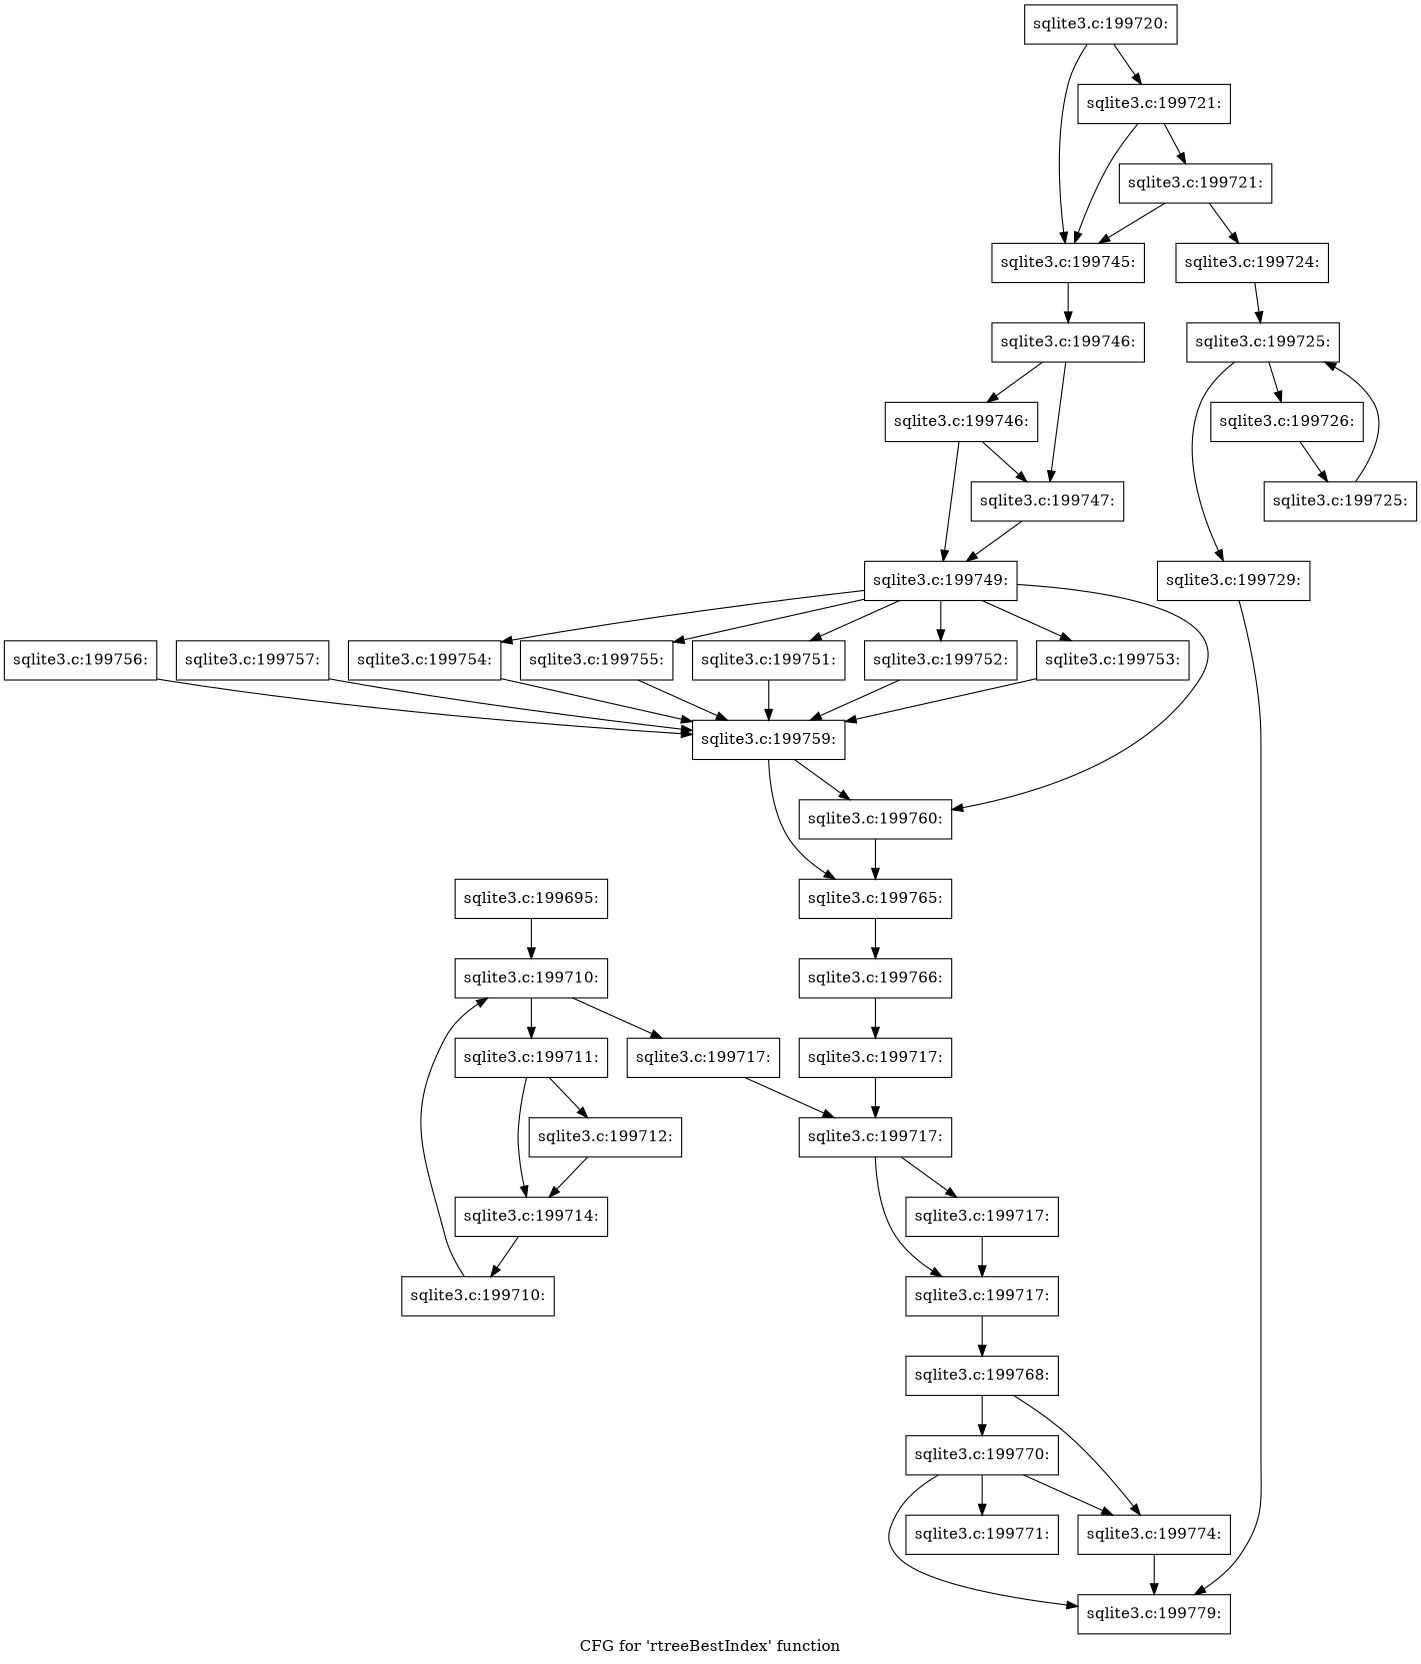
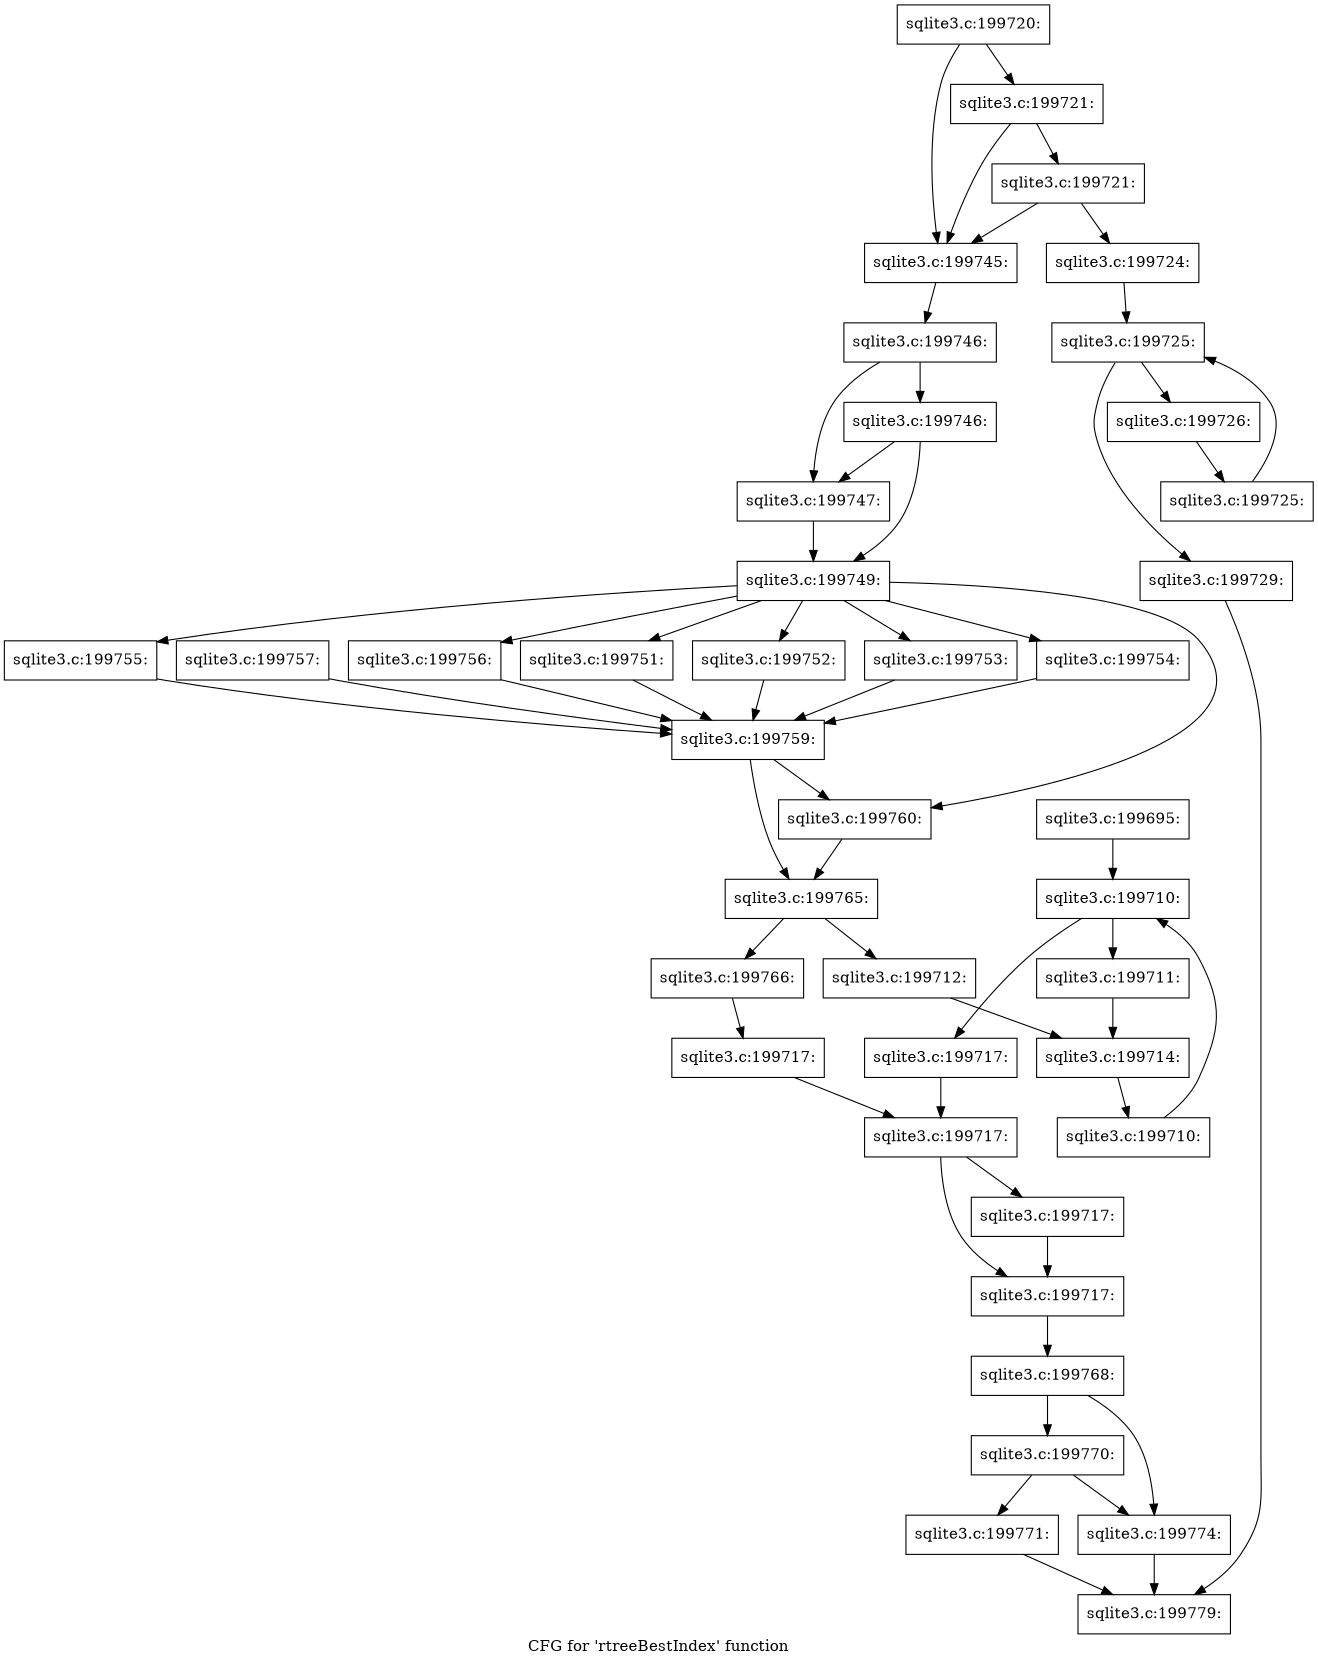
edge "sqlite3.c:199749:" -> "sqlite3.c:199756:": added
edge "sqlite3.c:199711:" -> "sqlite3.c:199712:": now "sqlite3.c:199765:" -> "sqlite3.c:199712:"
edge "sqlite3.c:199770:" -> "sqlite3.c:199779:": now "sqlite3.c:199771:" -> "sqlite3.c:199779:"
